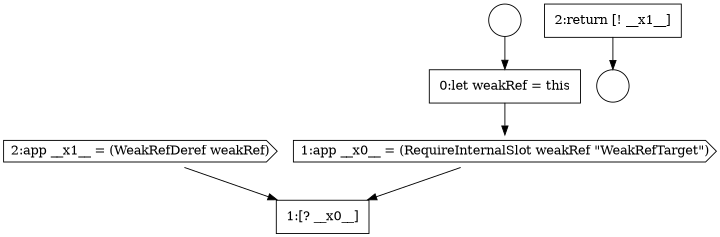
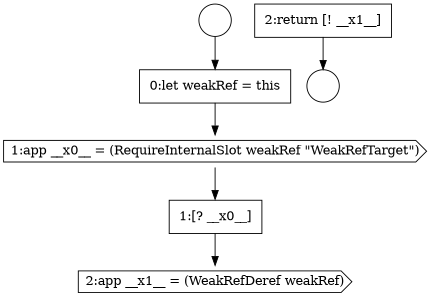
edge "2:app __x1__ = (WeakRefDeref weakRef)" -> "1:[? __x0__]": reversed
